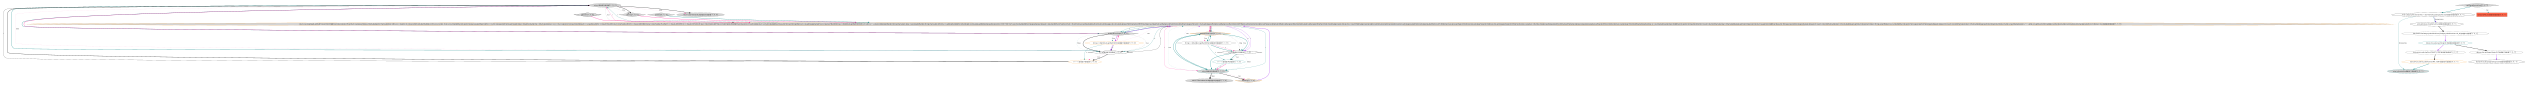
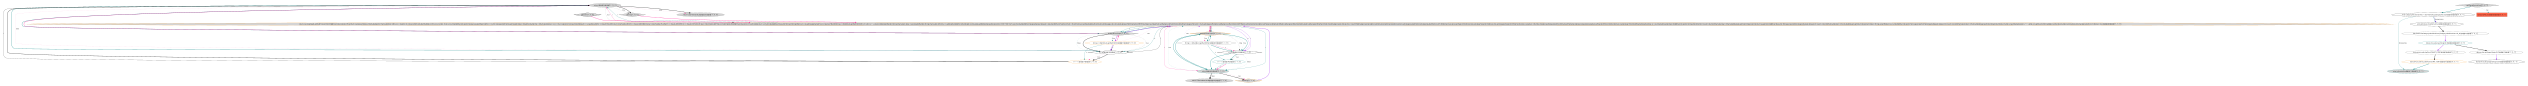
node "getColor['0', '1', '0']": removed
